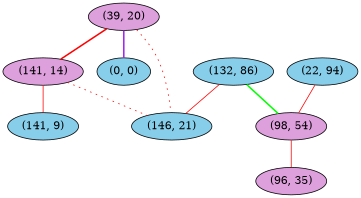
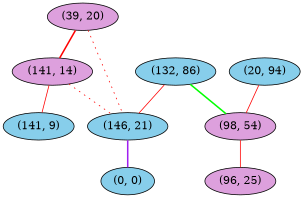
edge "(39, 20)" -- "(0, 0)": now "(146, 21)" -- "(0, 0)"
node "(22, 94)": label "(22, 94)" -> "(20, 94)"
node "(96, 35)": label "(96, 35)" -> "(96, 25)"
